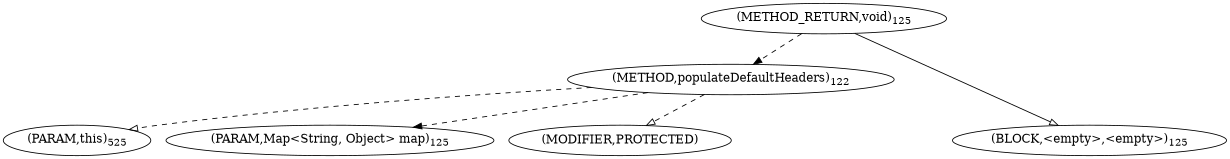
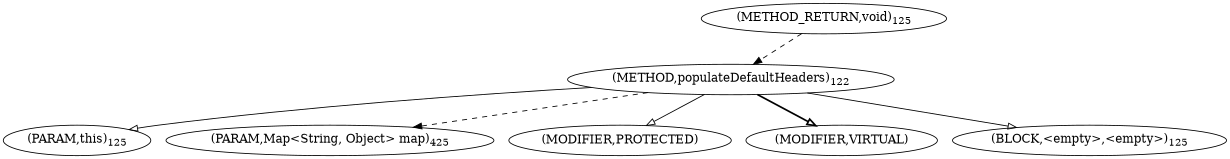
edge "(METHOD_RETURN,void)" -> "(BLOCK,<empty>,<empty>)": now "(METHOD,populateDefaultHeaders)" -> "(BLOCK,<empty>,<empty>)"
edge "(METHOD,populateDefaultHeaders)" -> "(PARAM,this)": style dashed -> solid
edge "(METHOD,populateDefaultHeaders)" -> "(MODIFIER,PROTECTED)": style dashed -> solid
node "(PARAM,this)": text "525" -> "125"
node "(PARAM,Map<String, Object> map)": text "125" -> "425"
node "(MODIFIER,VIRTUAL)": added
